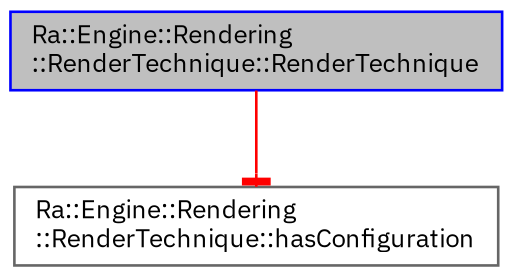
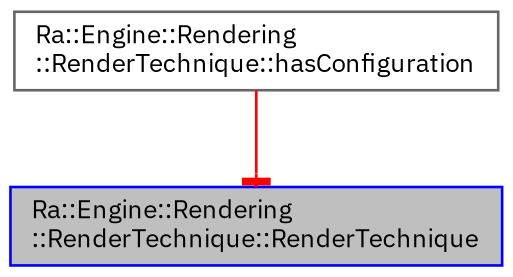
edge "Ra::Engine::Rendering ::RenderTechnique::RenderTechnique" -> "Ra::Engine::Rendering ::RenderTechnique::hasConfiguration": reversed
